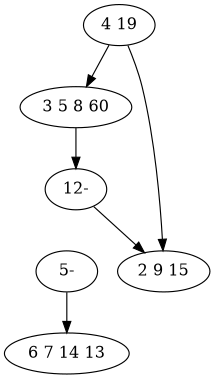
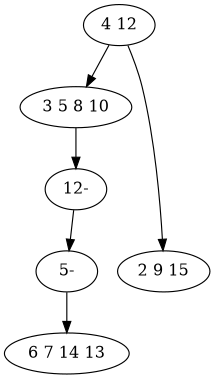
node "4 19": label "4 19" -> "4 12"
node "3 5 8 60": label "3 5 8 60" -> "3 5 8 10"
edge "12-" -> "2 9 15": now "12-" -> "5-"
